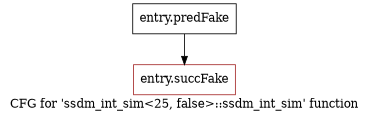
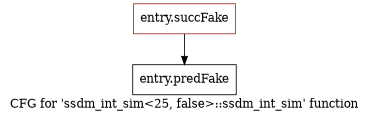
edge "entry.predFake" -> "entry.succFake": reversed
